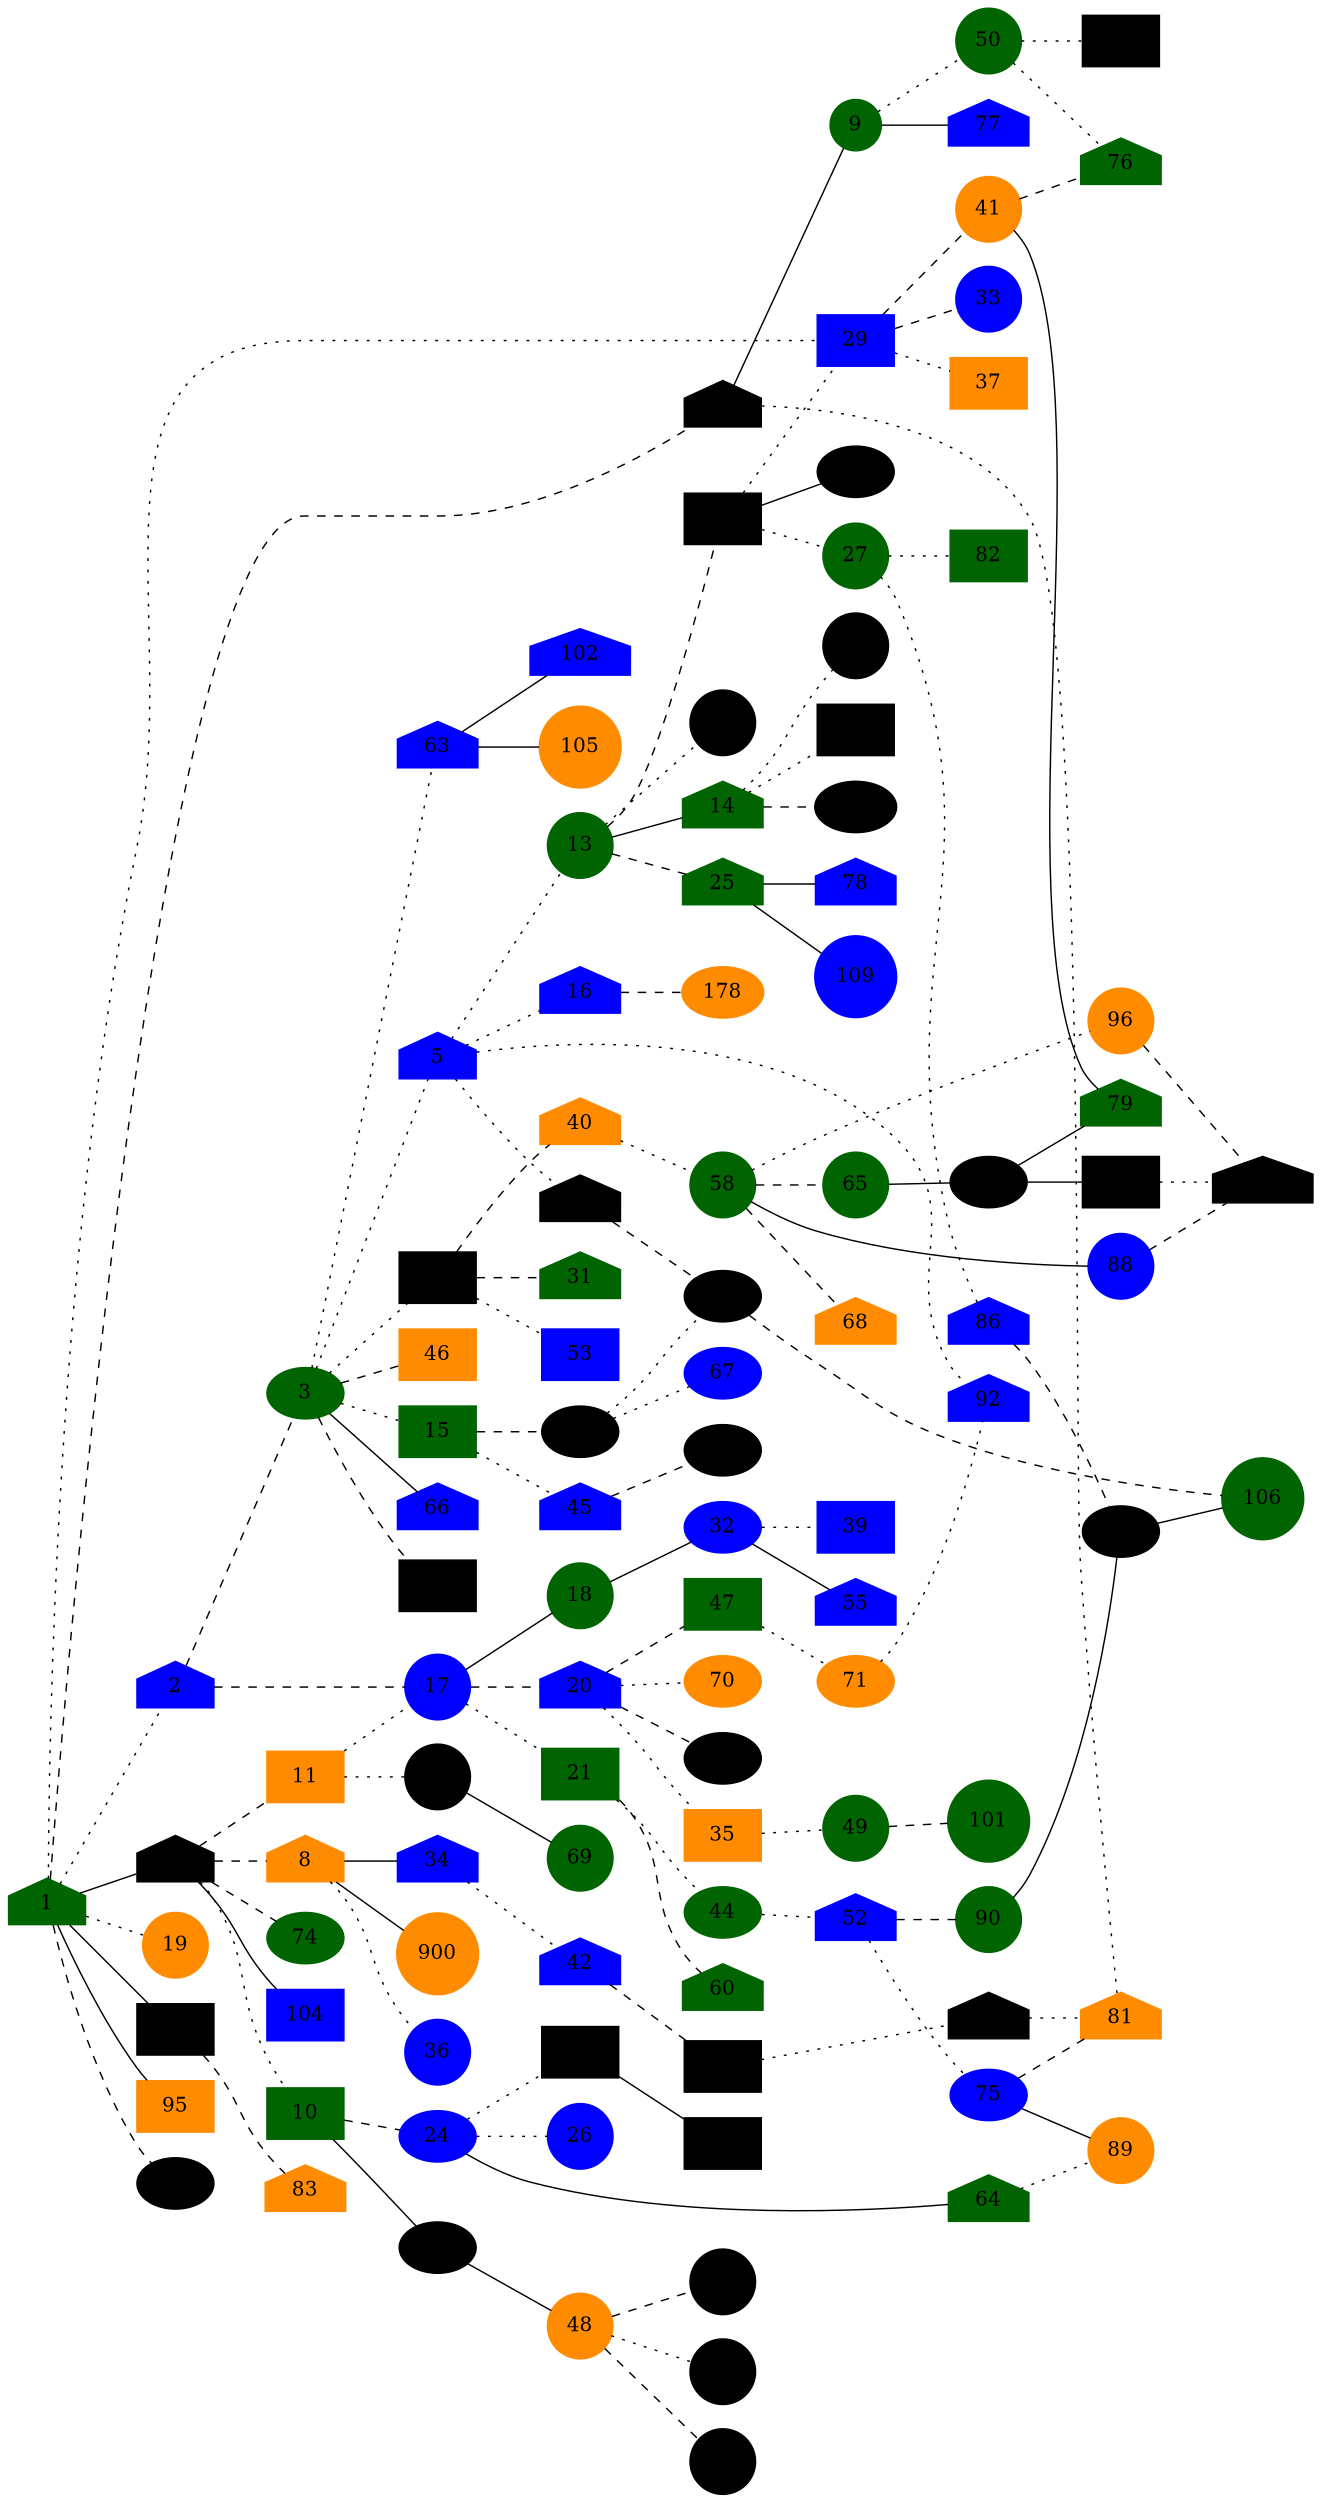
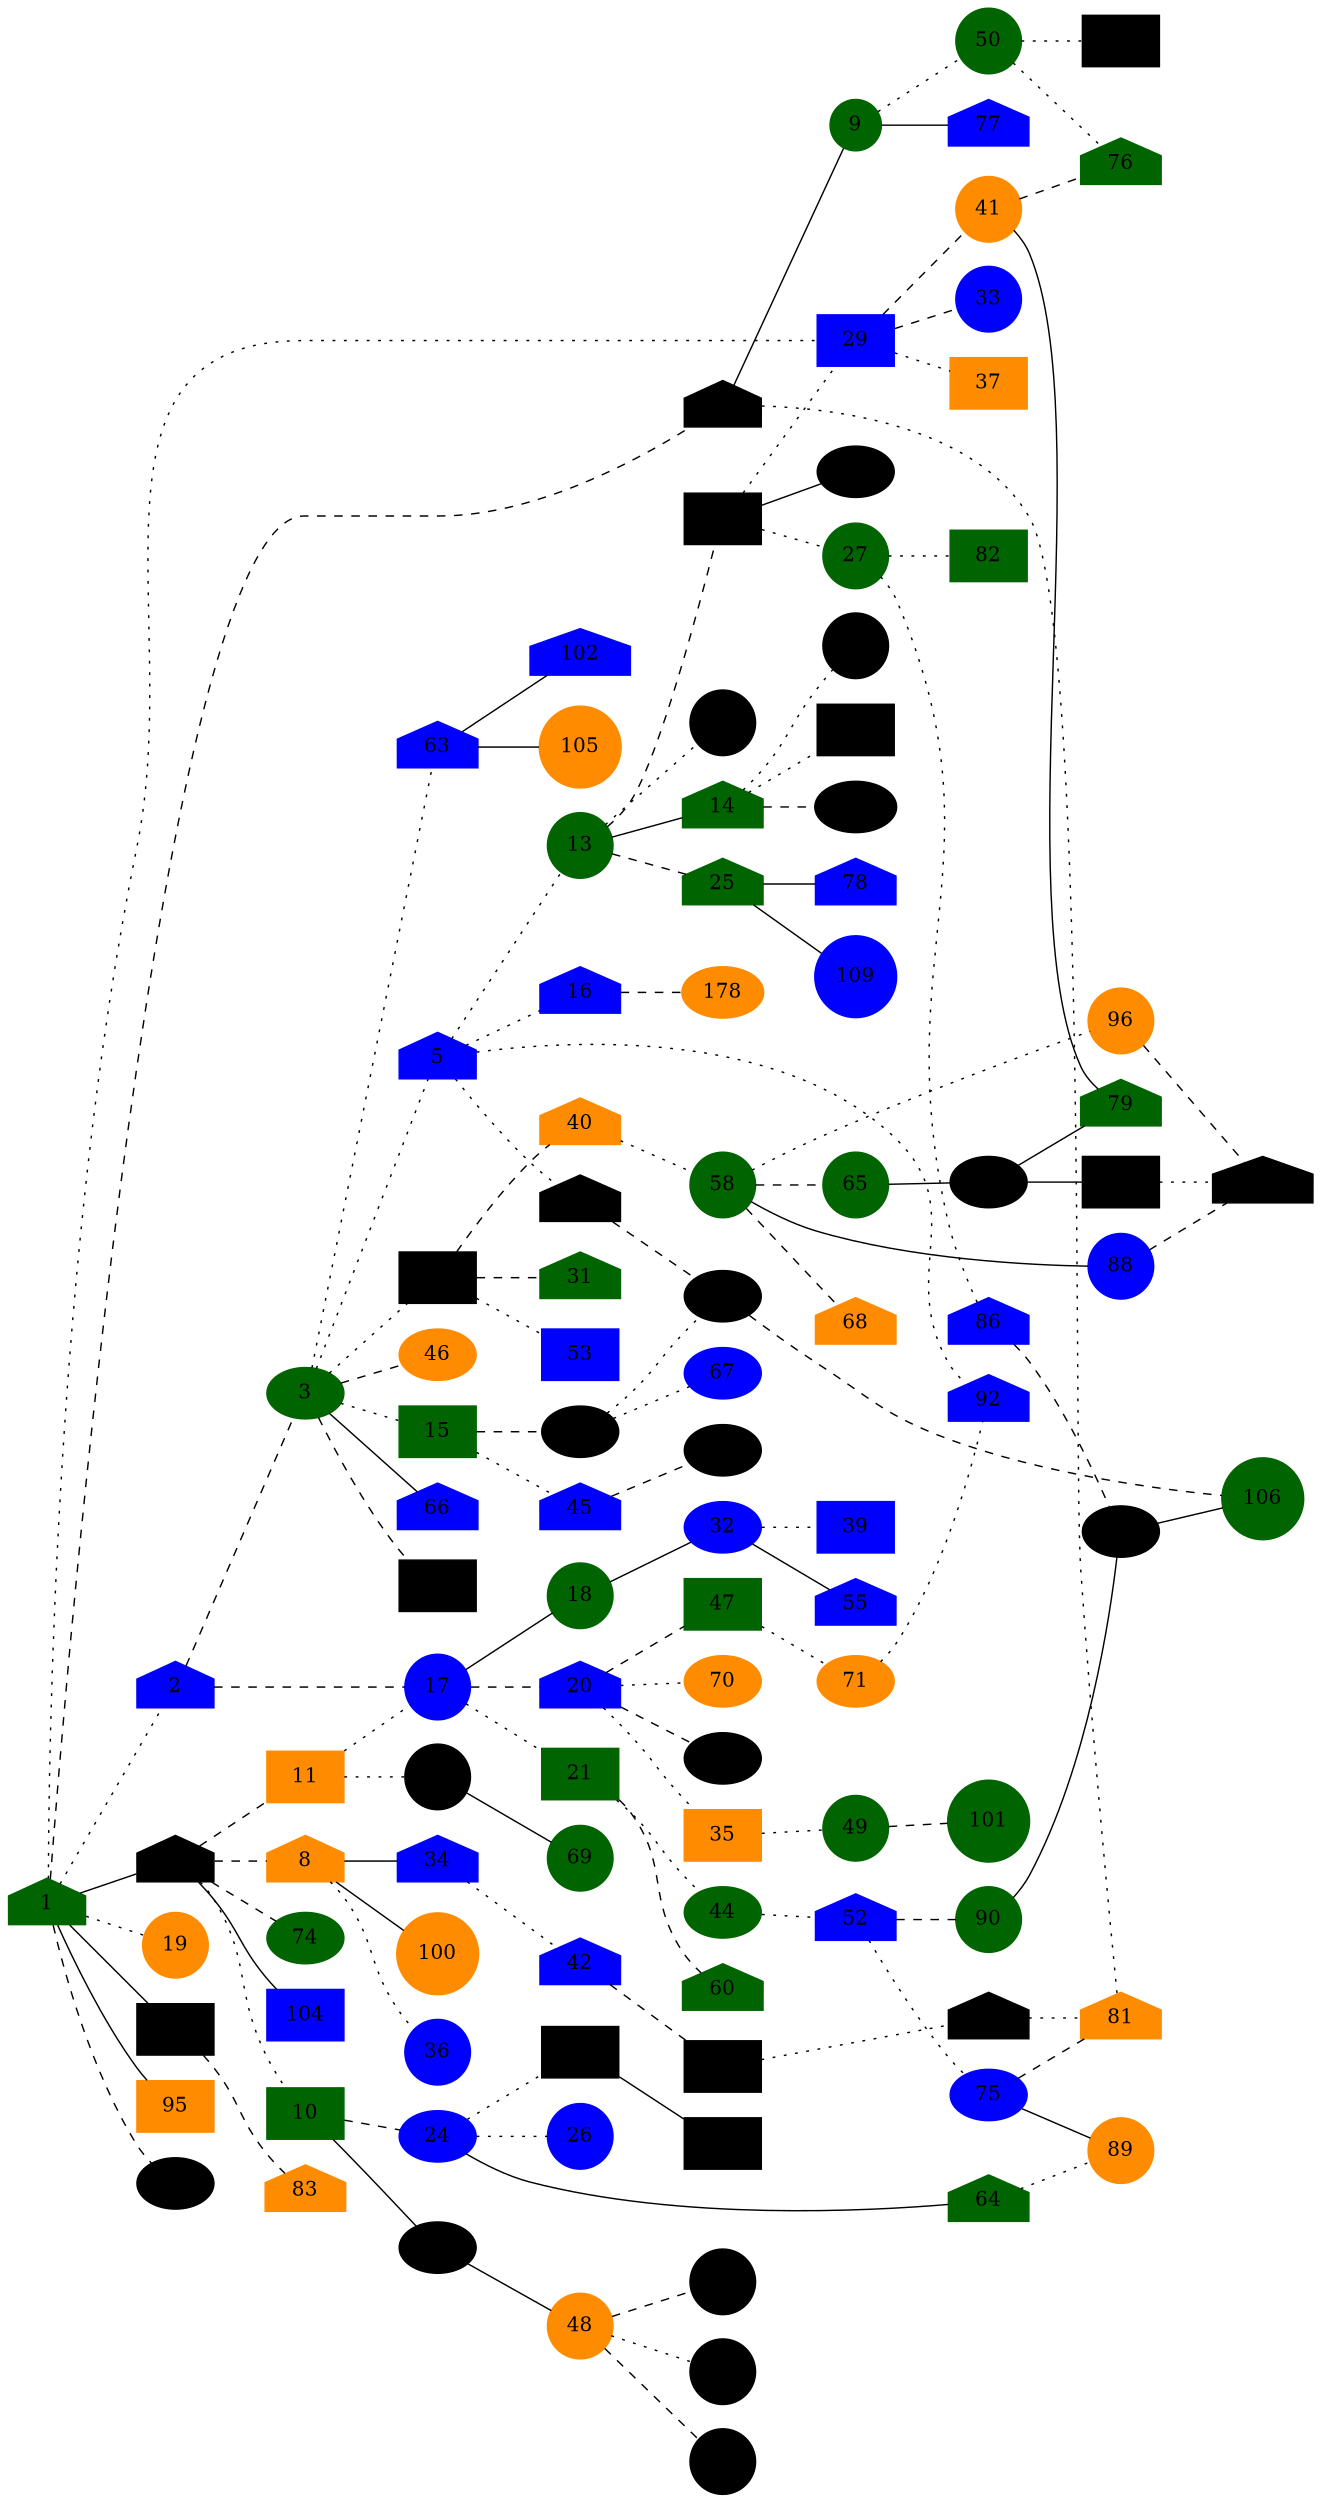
node "46": shape box -> ellipse
node "900": label "900" -> "100"
